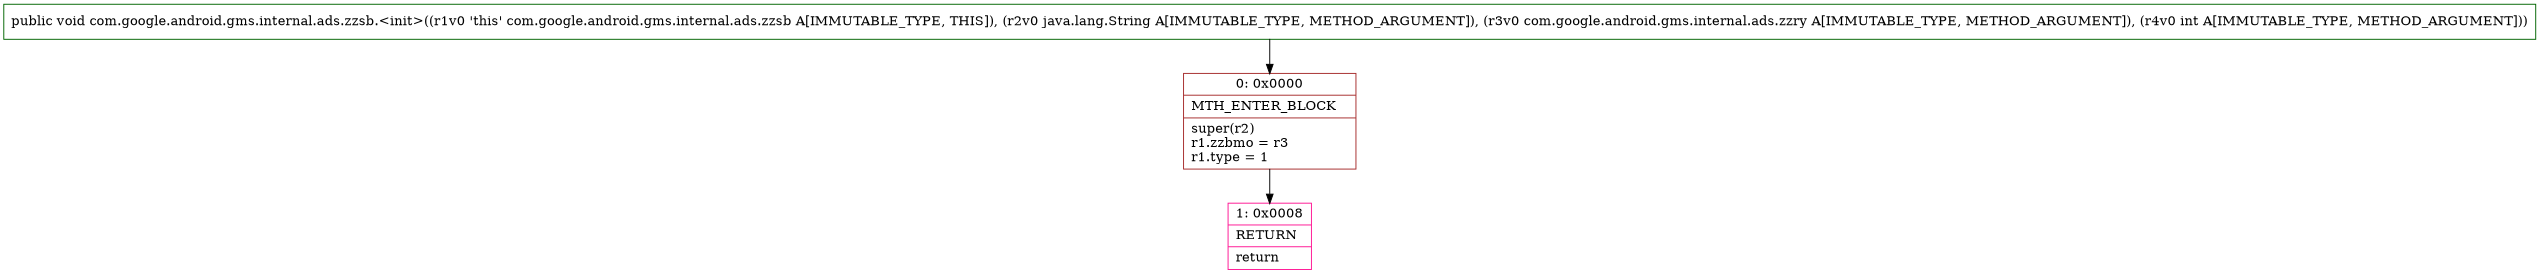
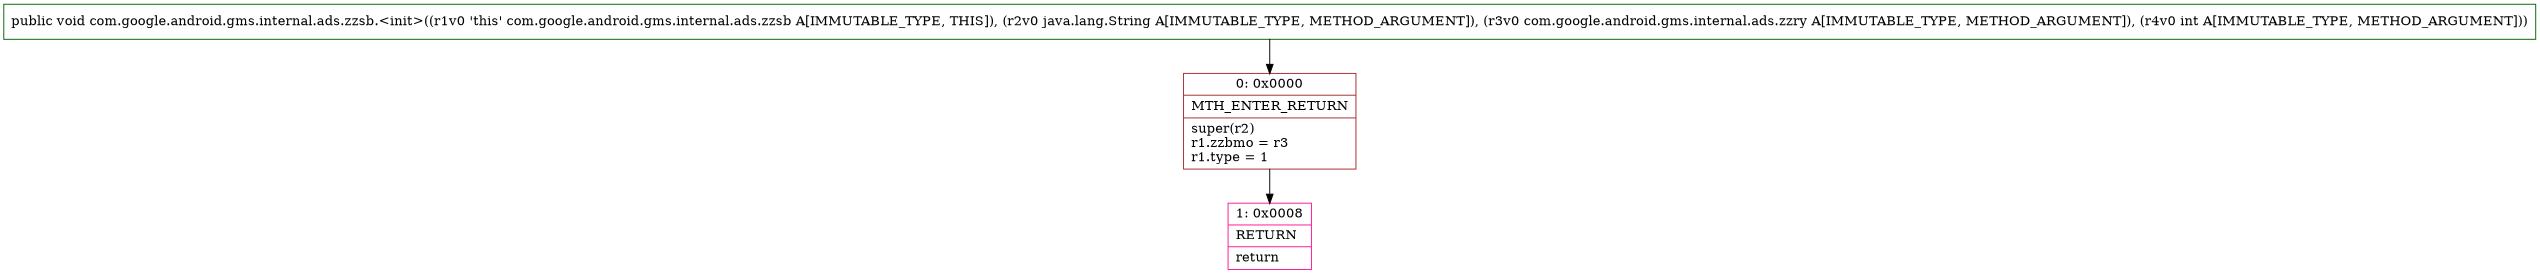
node "0: 0x0000": text "MTH_ENTER_BLOCK" -> "MTH_ENTER_RETURN"
